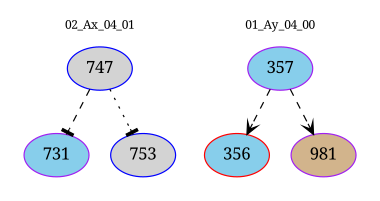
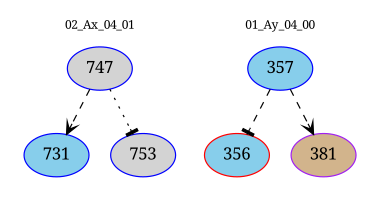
node "357": color purple -> blue
edge "357" -> "356": arrowhead vee -> tee
edge "747" -> "731": arrowhead tee -> vee
node "731": color purple -> blue
node "981": label "981" -> "381"
